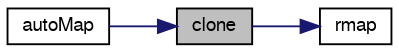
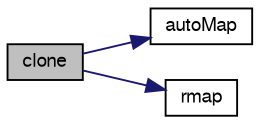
edge "autoMap" -> "clone": reversed
